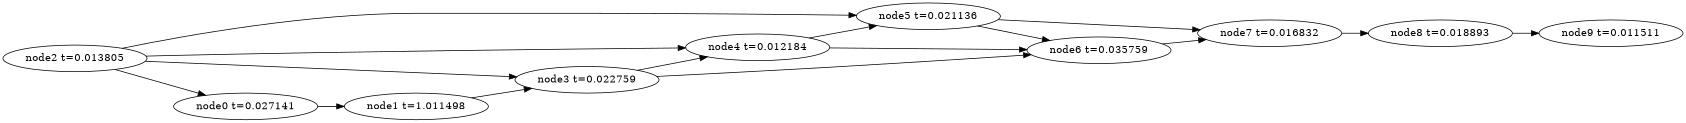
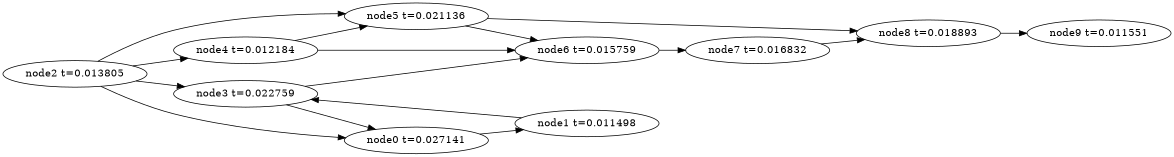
edge "node5 t=0.021136" -> "node7 t=0.016832": now "node5 t=0.021136" -> "node8 t=0.018893"
node "node9 t=0.011511": label "node9 t=0.011511" -> "node9 t=0.011551"
node "node6 t=0.035759": label "node6 t=0.035759" -> "node6 t=0.015759"
edge "node3 t=0.022759" -> "node4 t=0.012184": now "node3 t=0.022759" -> "node0 t=0.027141"
node "node1 t=1.011498": label "node1 t=1.011498" -> "node1 t=0.011498"
